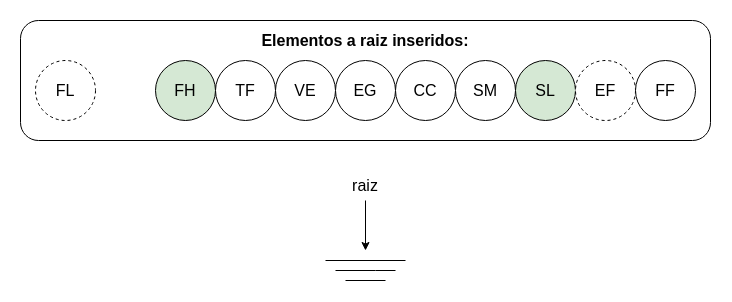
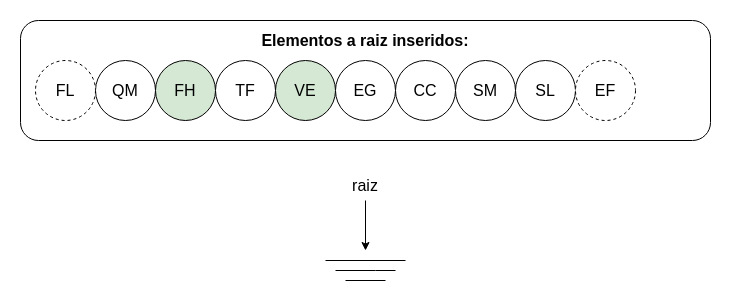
node "QM": added
node "VE": fillcolor #ffffff -> #d5e8d4
node "SL": fillcolor #d5e8d4 -> #ffffff
node "FF": removed
